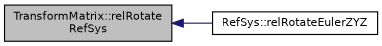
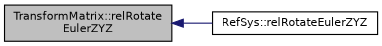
node "TransformMatrix::relRotate RefSys": label "TransformMatrix::relRotate RefSys" -> "TransformMatrix::relRotate EulerZYZ"
